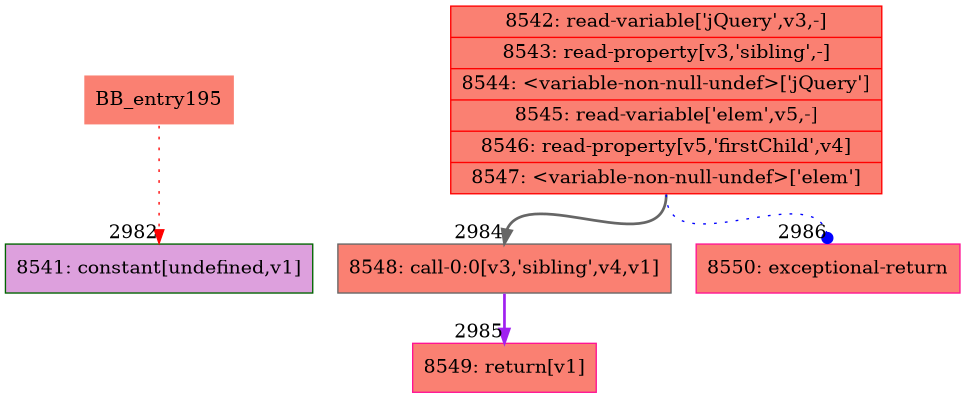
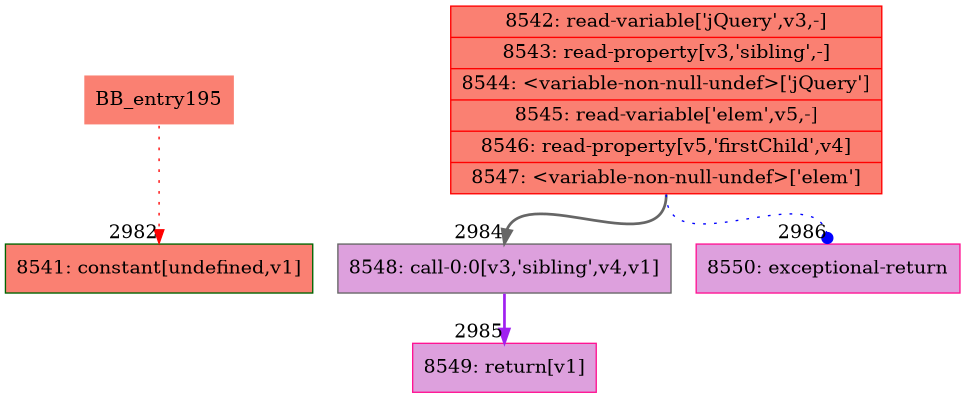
node "8541: constant[undefined,v1]": fillcolor plum -> salmon
node "8548: call-0:0[v3,'sibling',v4,v1]": fillcolor salmon -> plum
node "8550: exceptional-return": fillcolor salmon -> plum
node "8549: return[v1]": fillcolor salmon -> plum
